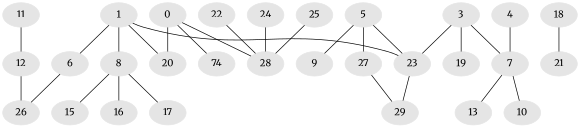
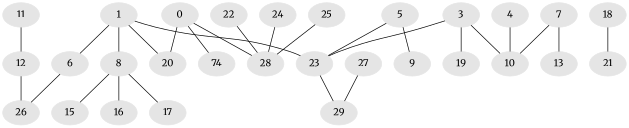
edge "5" -- "27": removed
edge "3" -- "7": now "3" -- "10"
edge "4" -- "7": now "4" -- "10"
